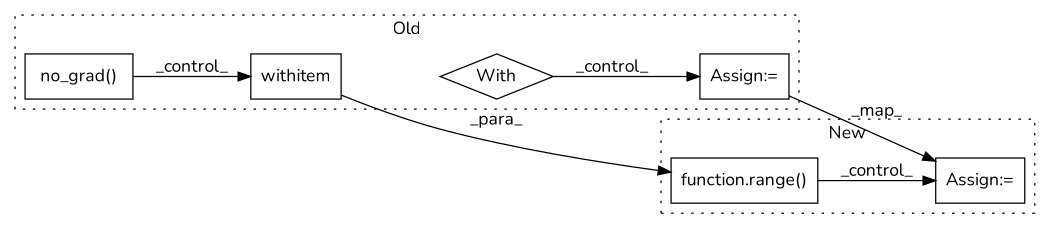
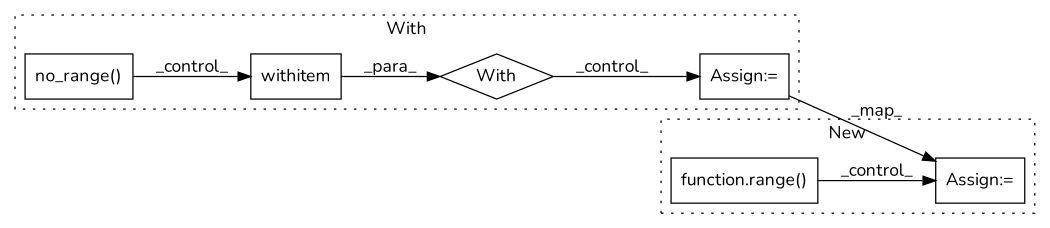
cluster "Old": label "Old" -> "With"
node "no_grad()": label "no_grad()" -> "no_range()"
edge "withitem" -> "function.range()": now "withitem" -> "With"
